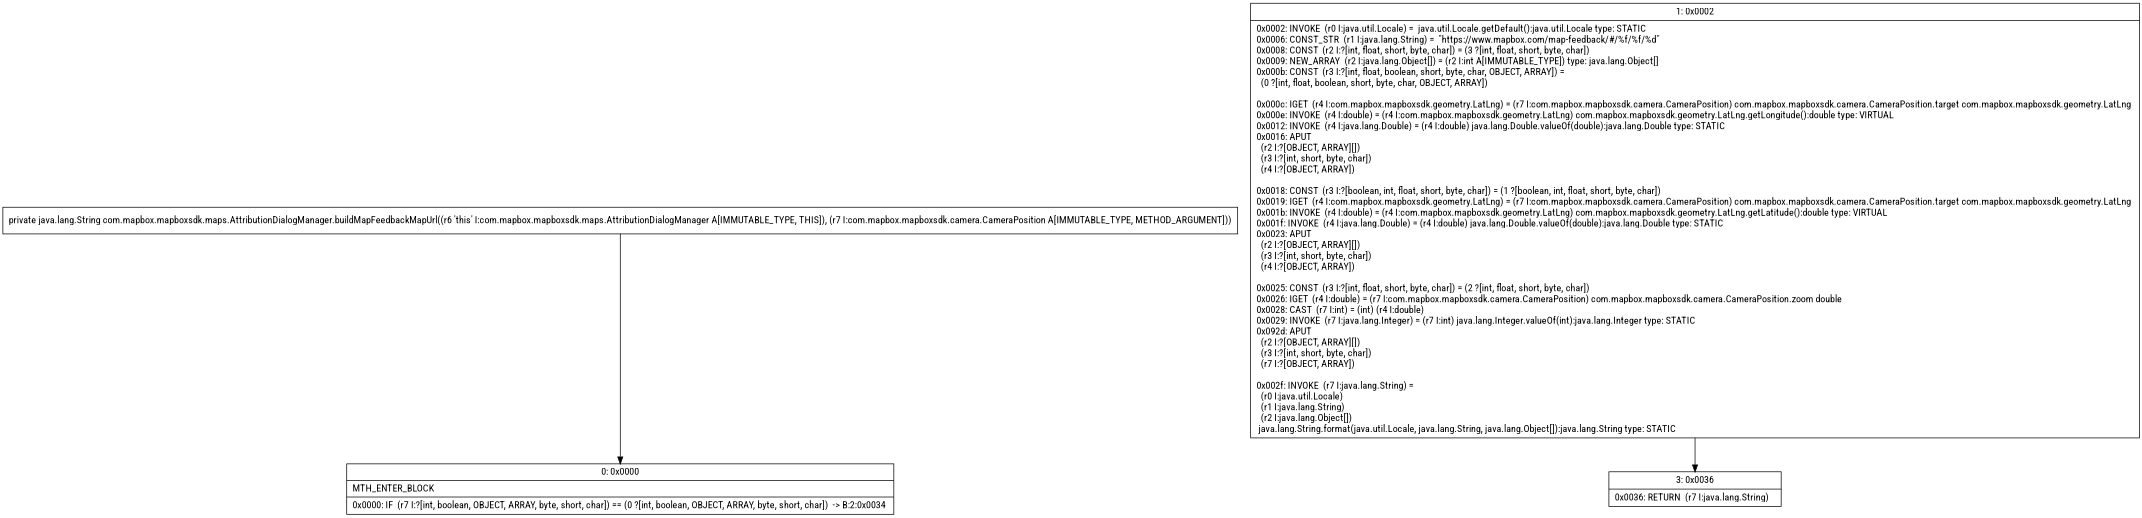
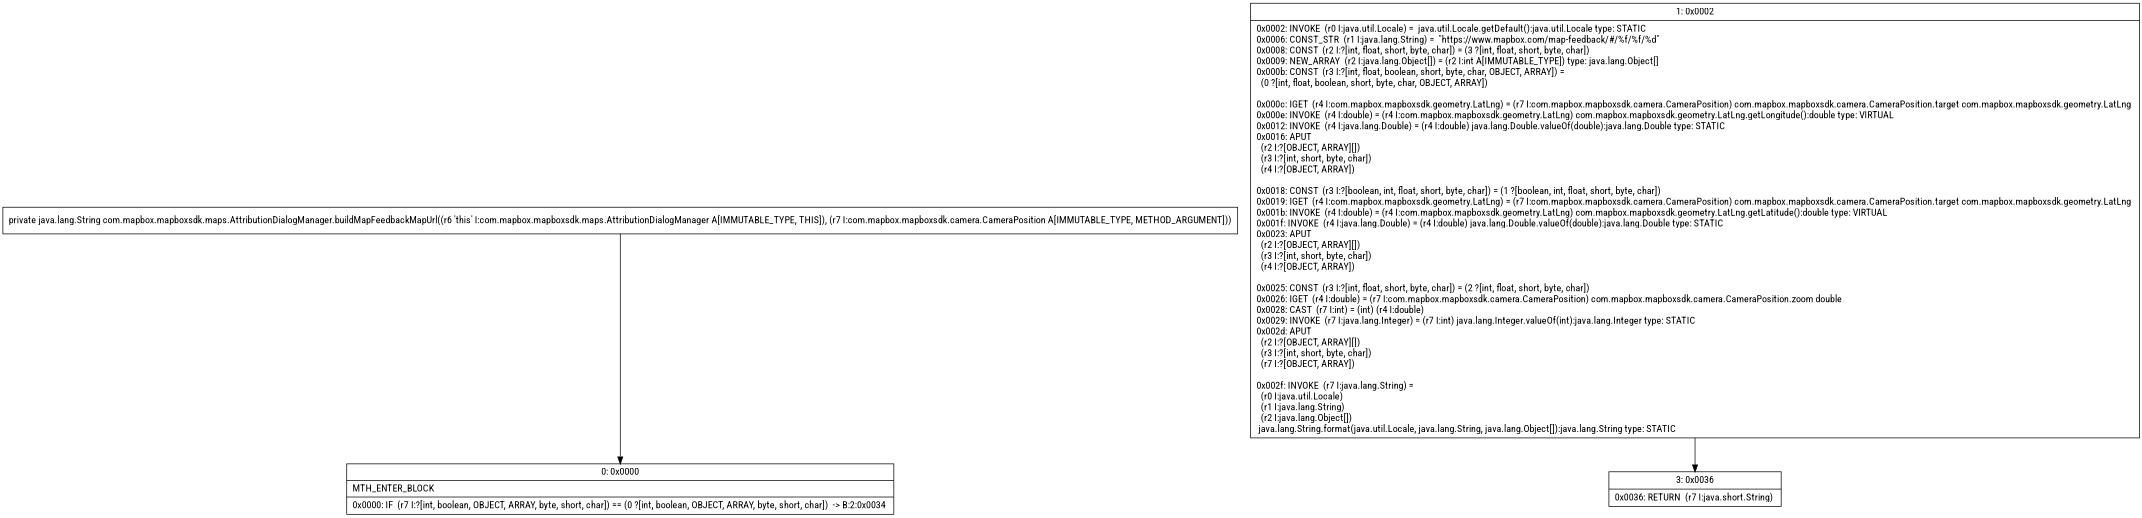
node "1: 0x0002": text "0x092d: APUT" -> "0x002d: APUT"
node "3: 0x0036": text "0x0036: RETURN  (r7 I:java.lang.String)" -> "0x0036: RETURN  (r7 I:java.short.String)"
